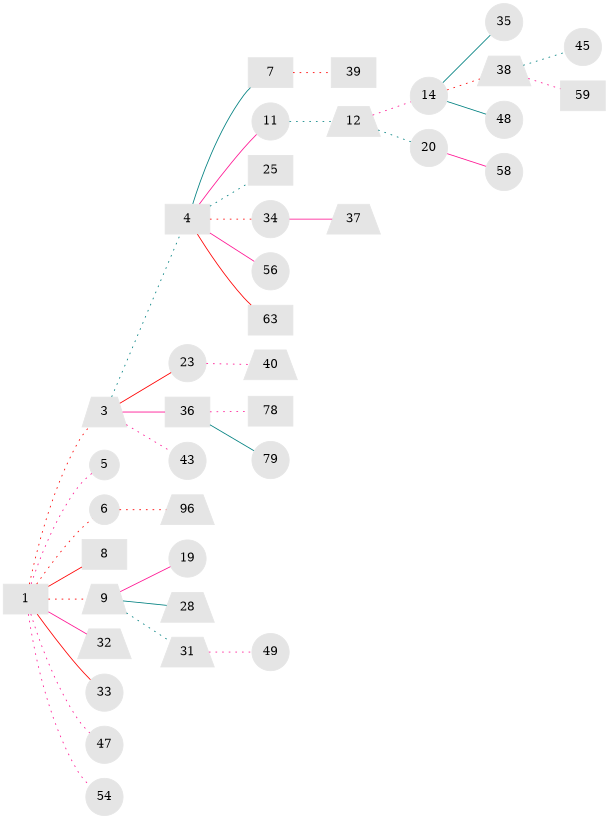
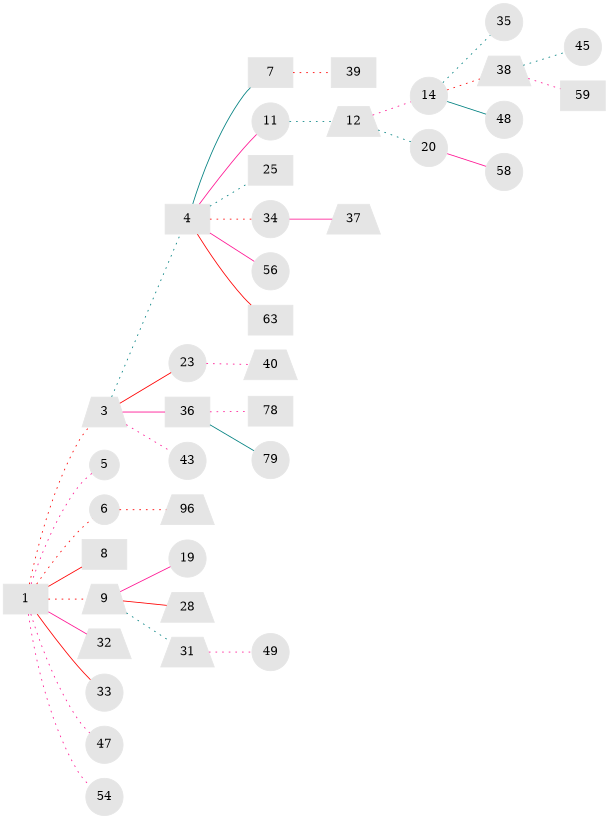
edge "35" -- "14": style solid -> dotted
edge "9" -- "28": color teal -> red
